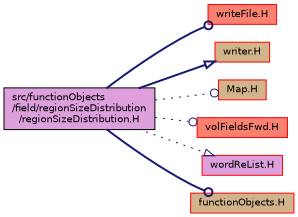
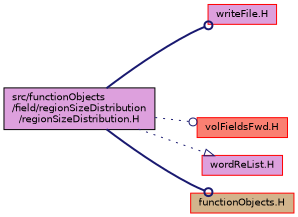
node "writeFile.H": fillcolor salmon -> plum
node "writer.H": removed
node "Map.H": removed
